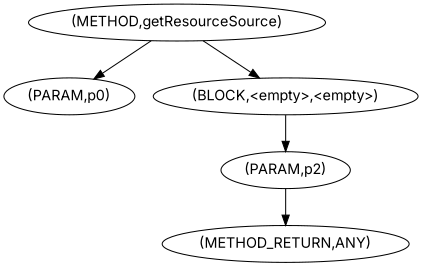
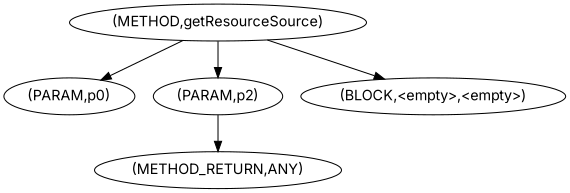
edge "(BLOCK,<empty>,<empty>)" -> "(PARAM,p2)": now "(METHOD,getResourceSource)" -> "(PARAM,p2)"
